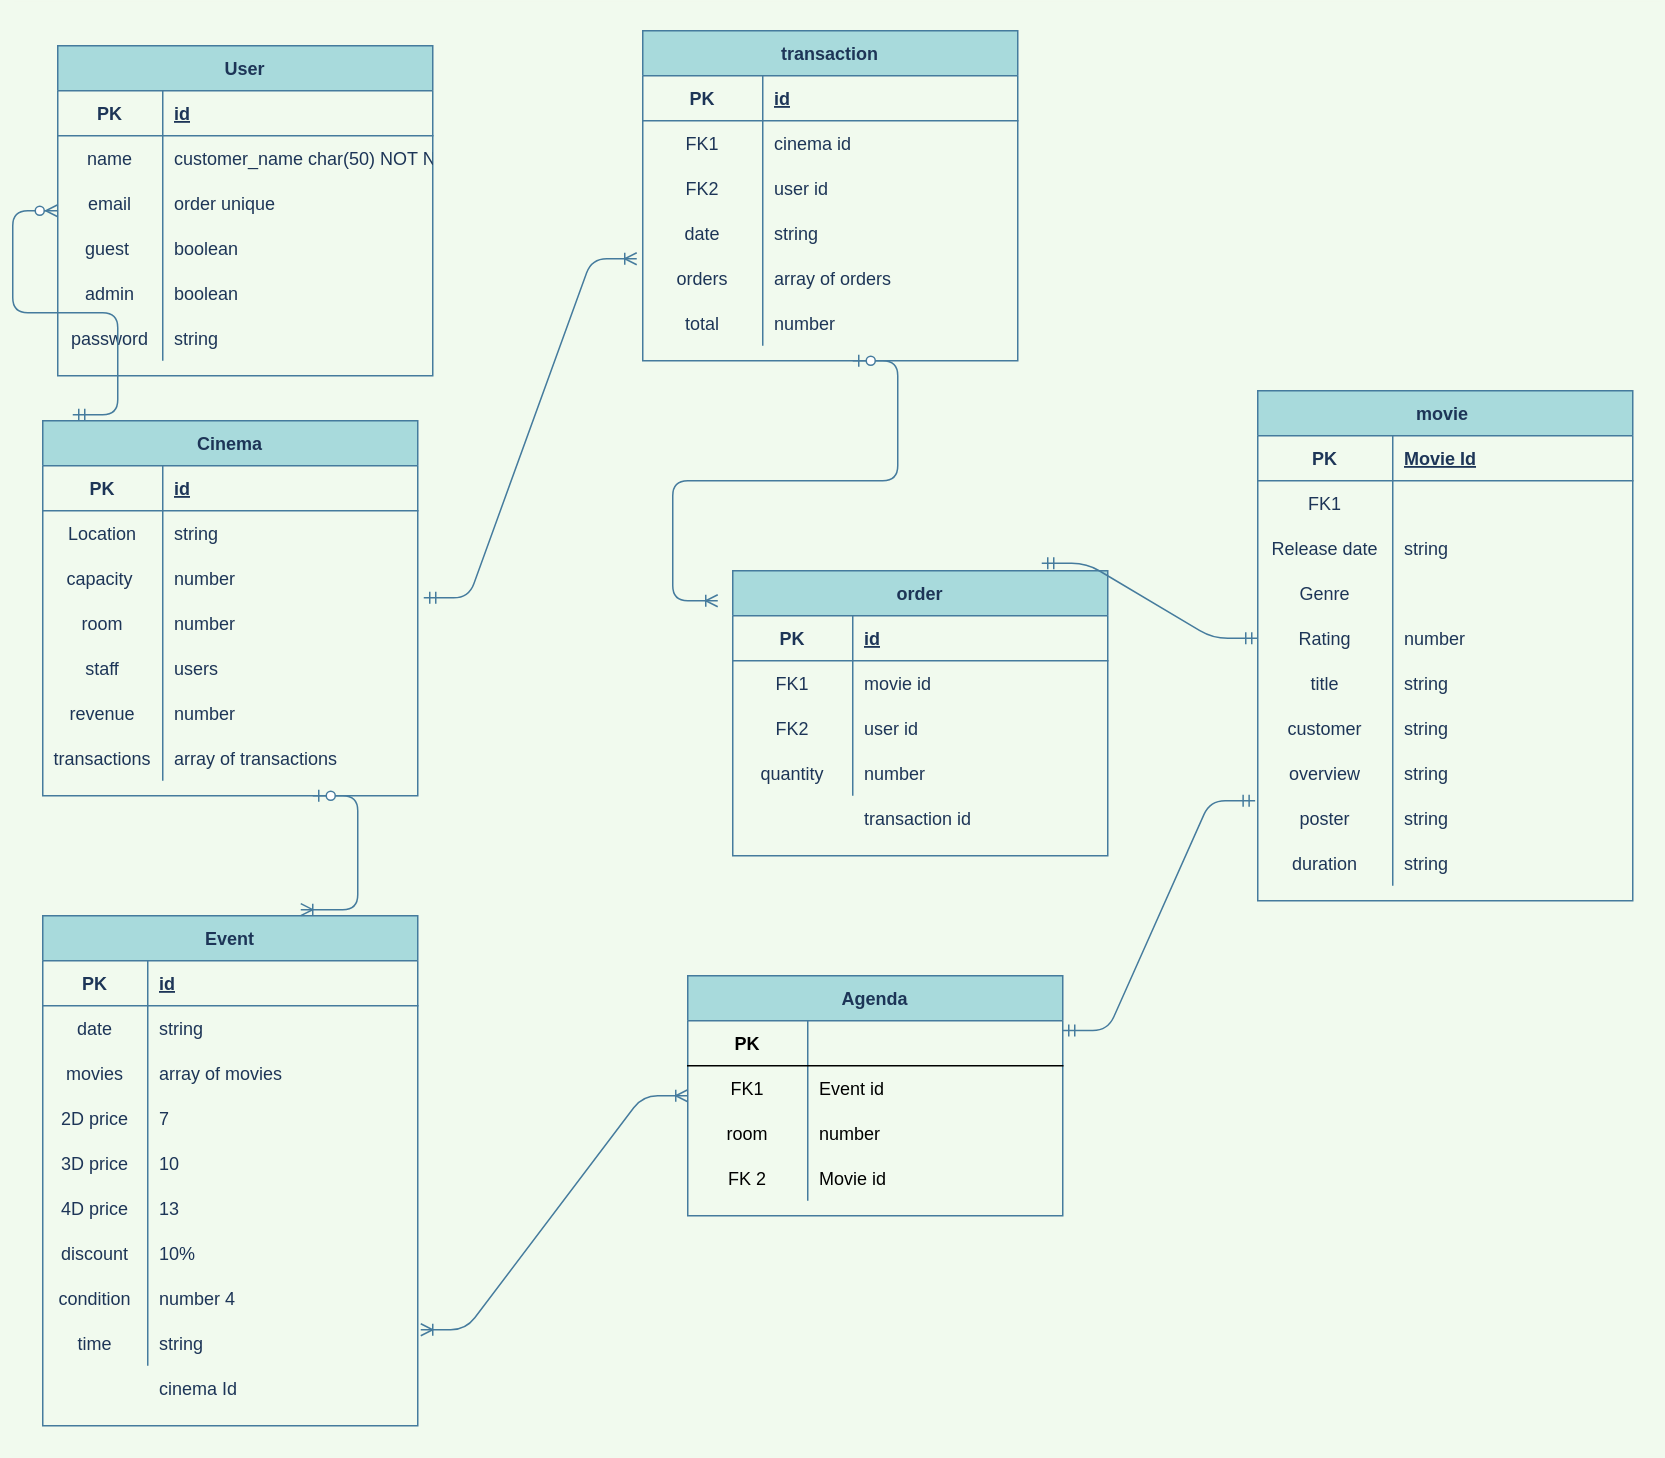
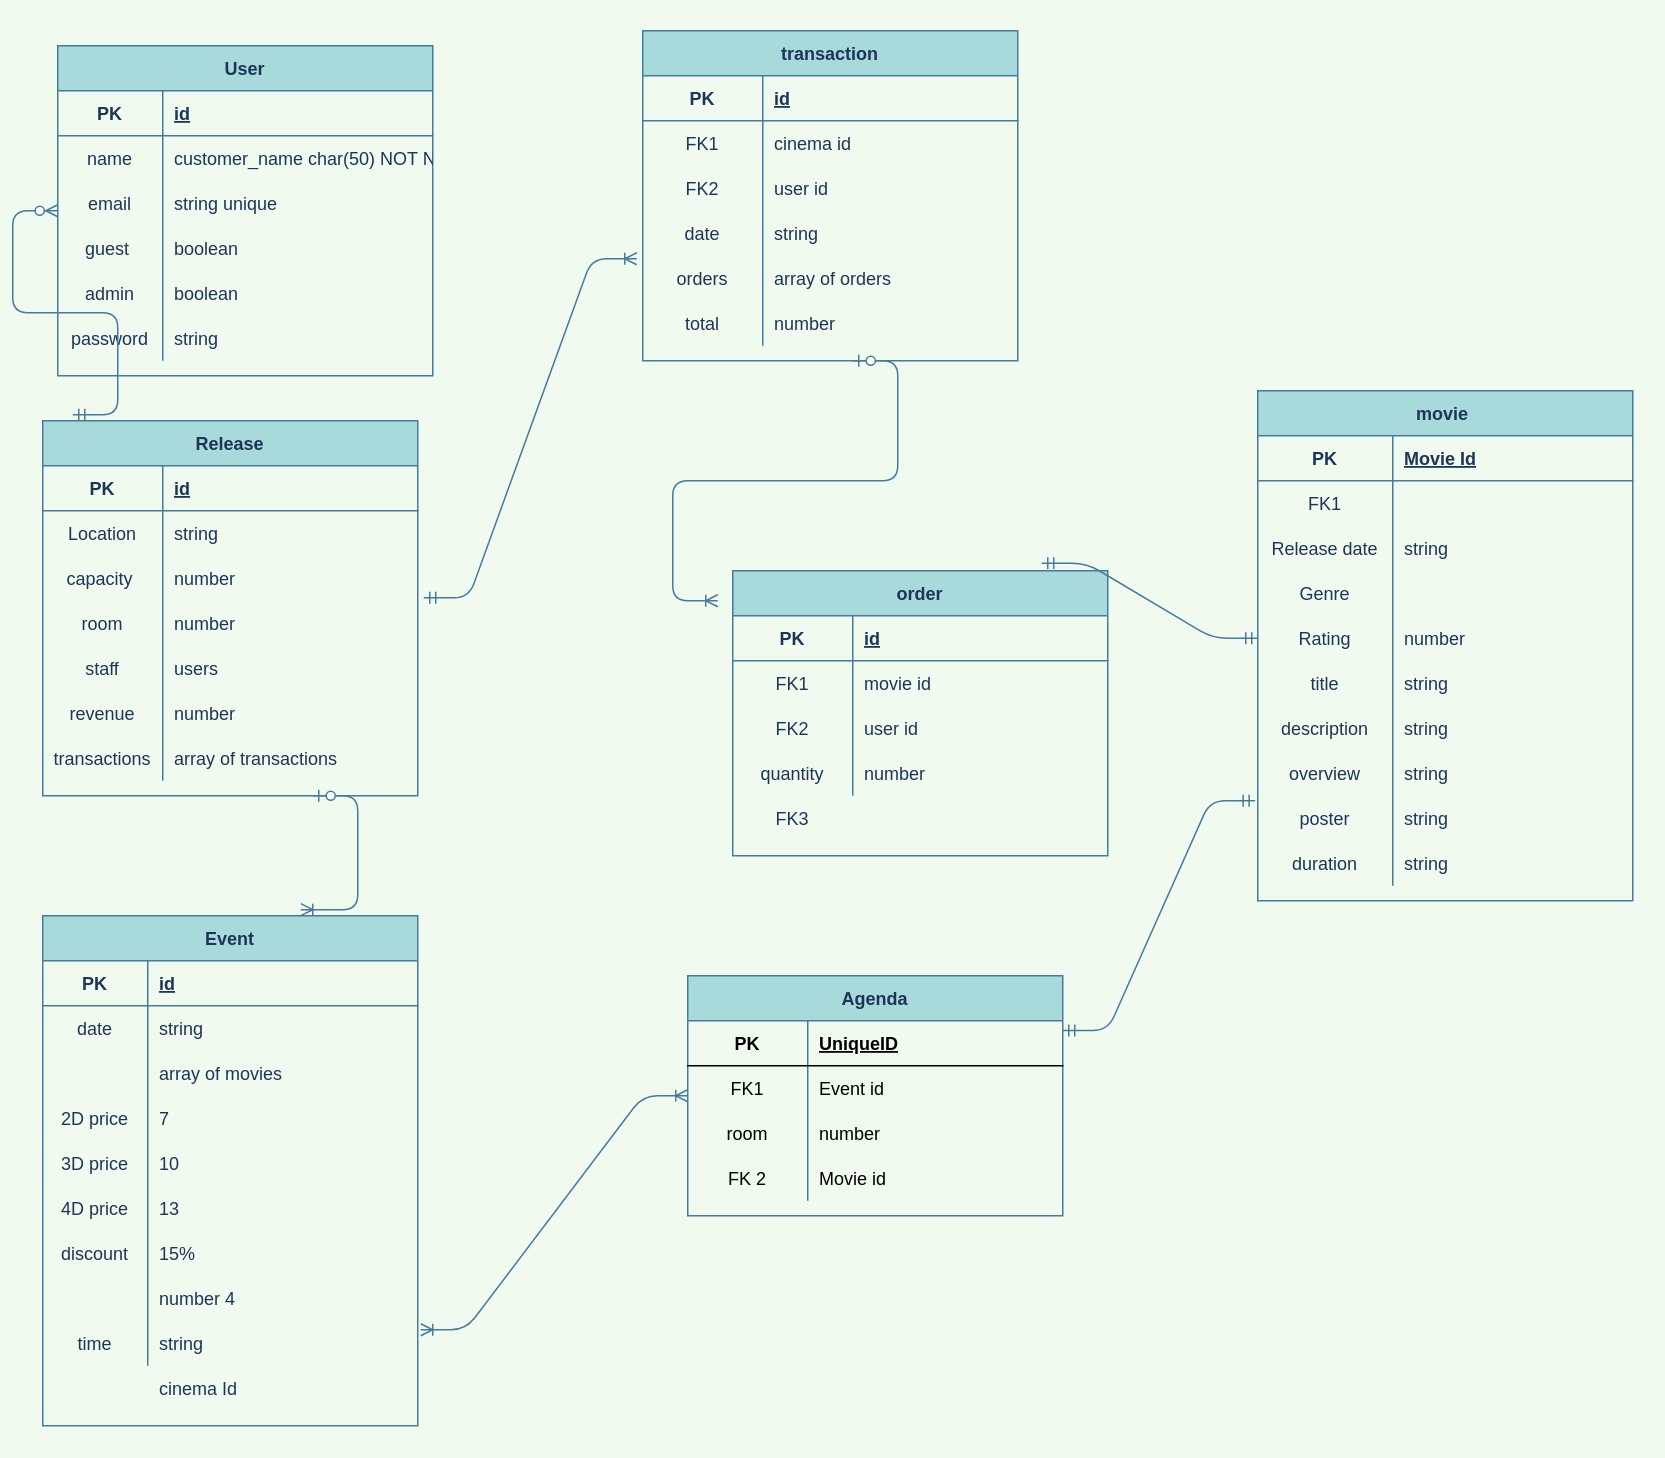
node "order unique": label "order unique" -> "string unique"
node "Cinema": label "Cinema" -> "Release"
node "customer": label "customer" -> "description"
node "FK3": added
node "transaction id": removed
node "UniqueID": added
node "movies": removed
node "10%": label "10%" -> "15%"
node "condition": removed
